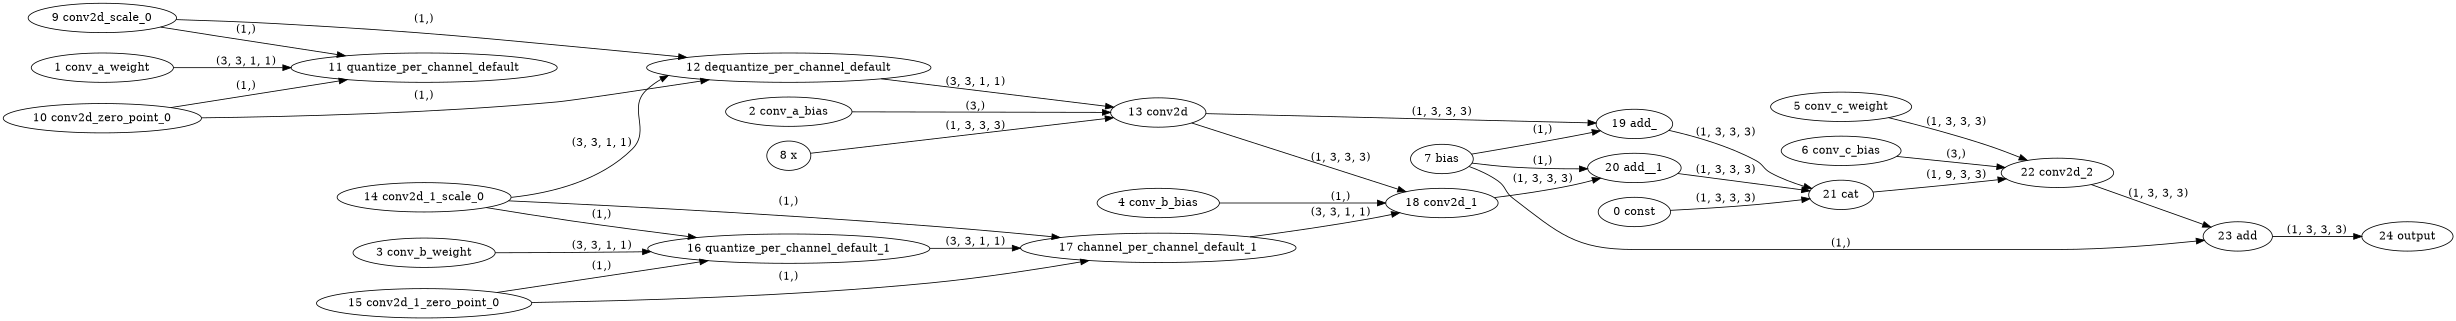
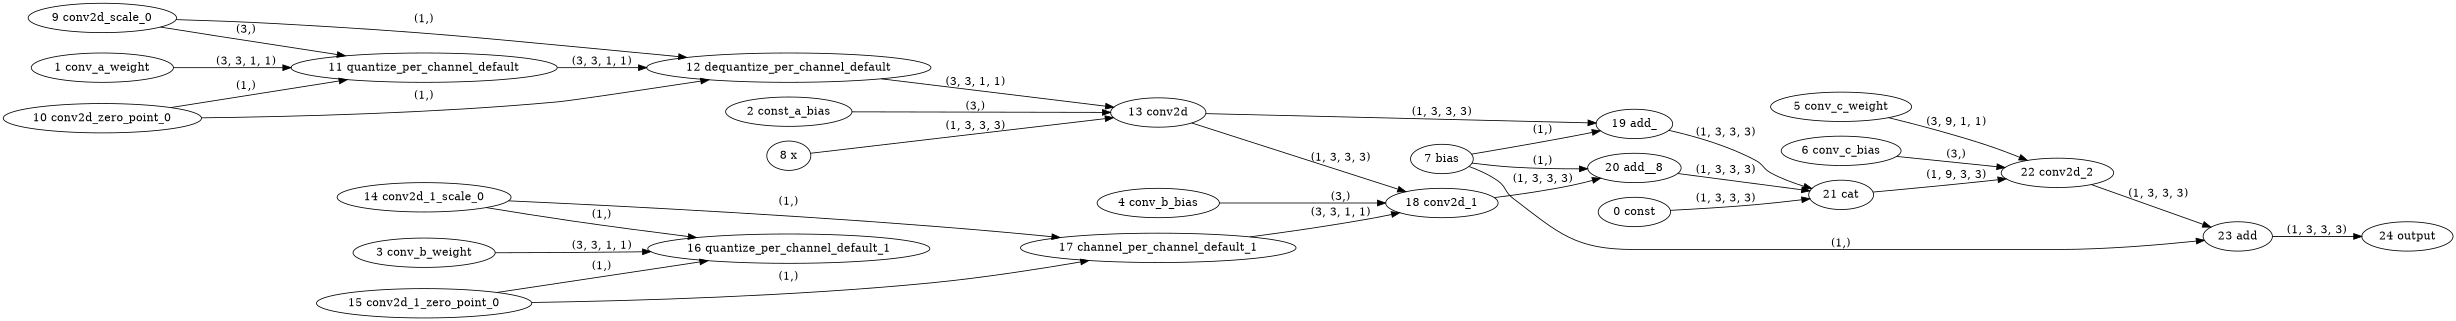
edge "9 conv2d_scale_0" -> "11 quantize_per_channel_default": label "(1,)" -> "(3,)"
node "2 conv_a_bias": label "2 conv_a_bias" -> "2 const_a_bias"
edge "5 conv_c_weight" -> "22 conv2d_2": label "(1, 3, 3, 3)" -> "(3, 9, 1, 1)"
edge "14 conv2d_1_scale_0" -> "12 dequantize_per_channel_default": now "11 quantize_per_channel_default" -> "12 dequantize_per_channel_default"
node "20 add__1": label "20 add__1" -> "20 add__8"
edge "4 conv_b_bias" -> "18 conv2d_1": label "(1,)" -> "(3,)"
edge "16 quantize_per_channel_default_1" -> "17 channel_per_channel_default_1": removed, label "(3, 3, 1, 1)"
